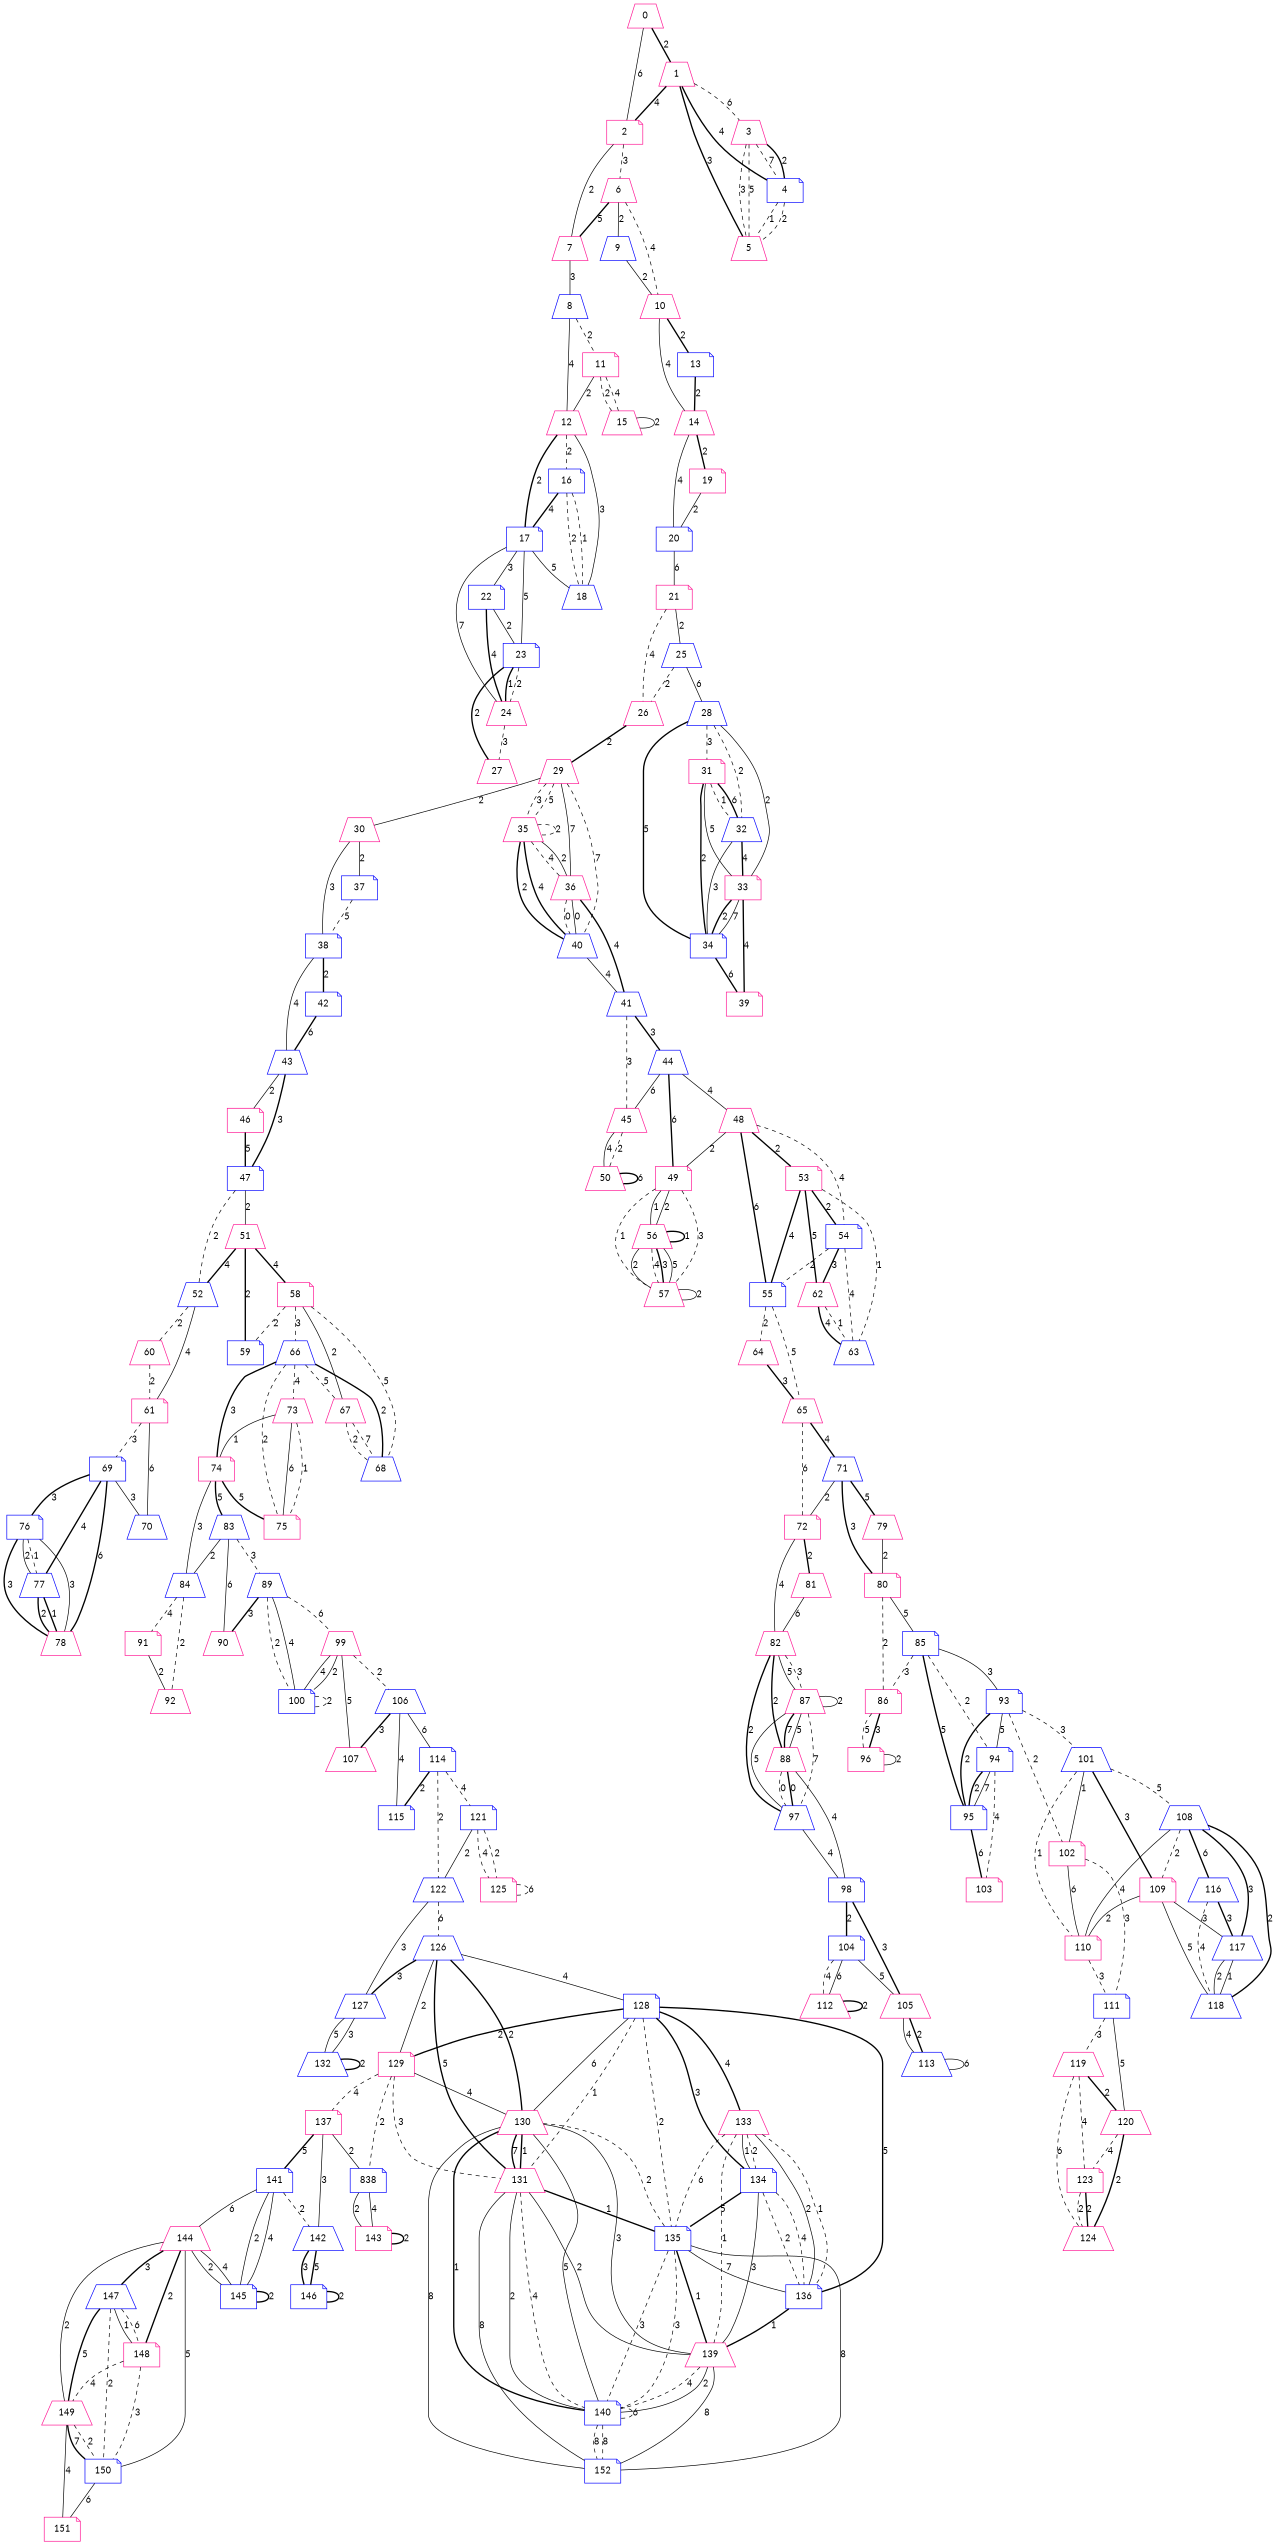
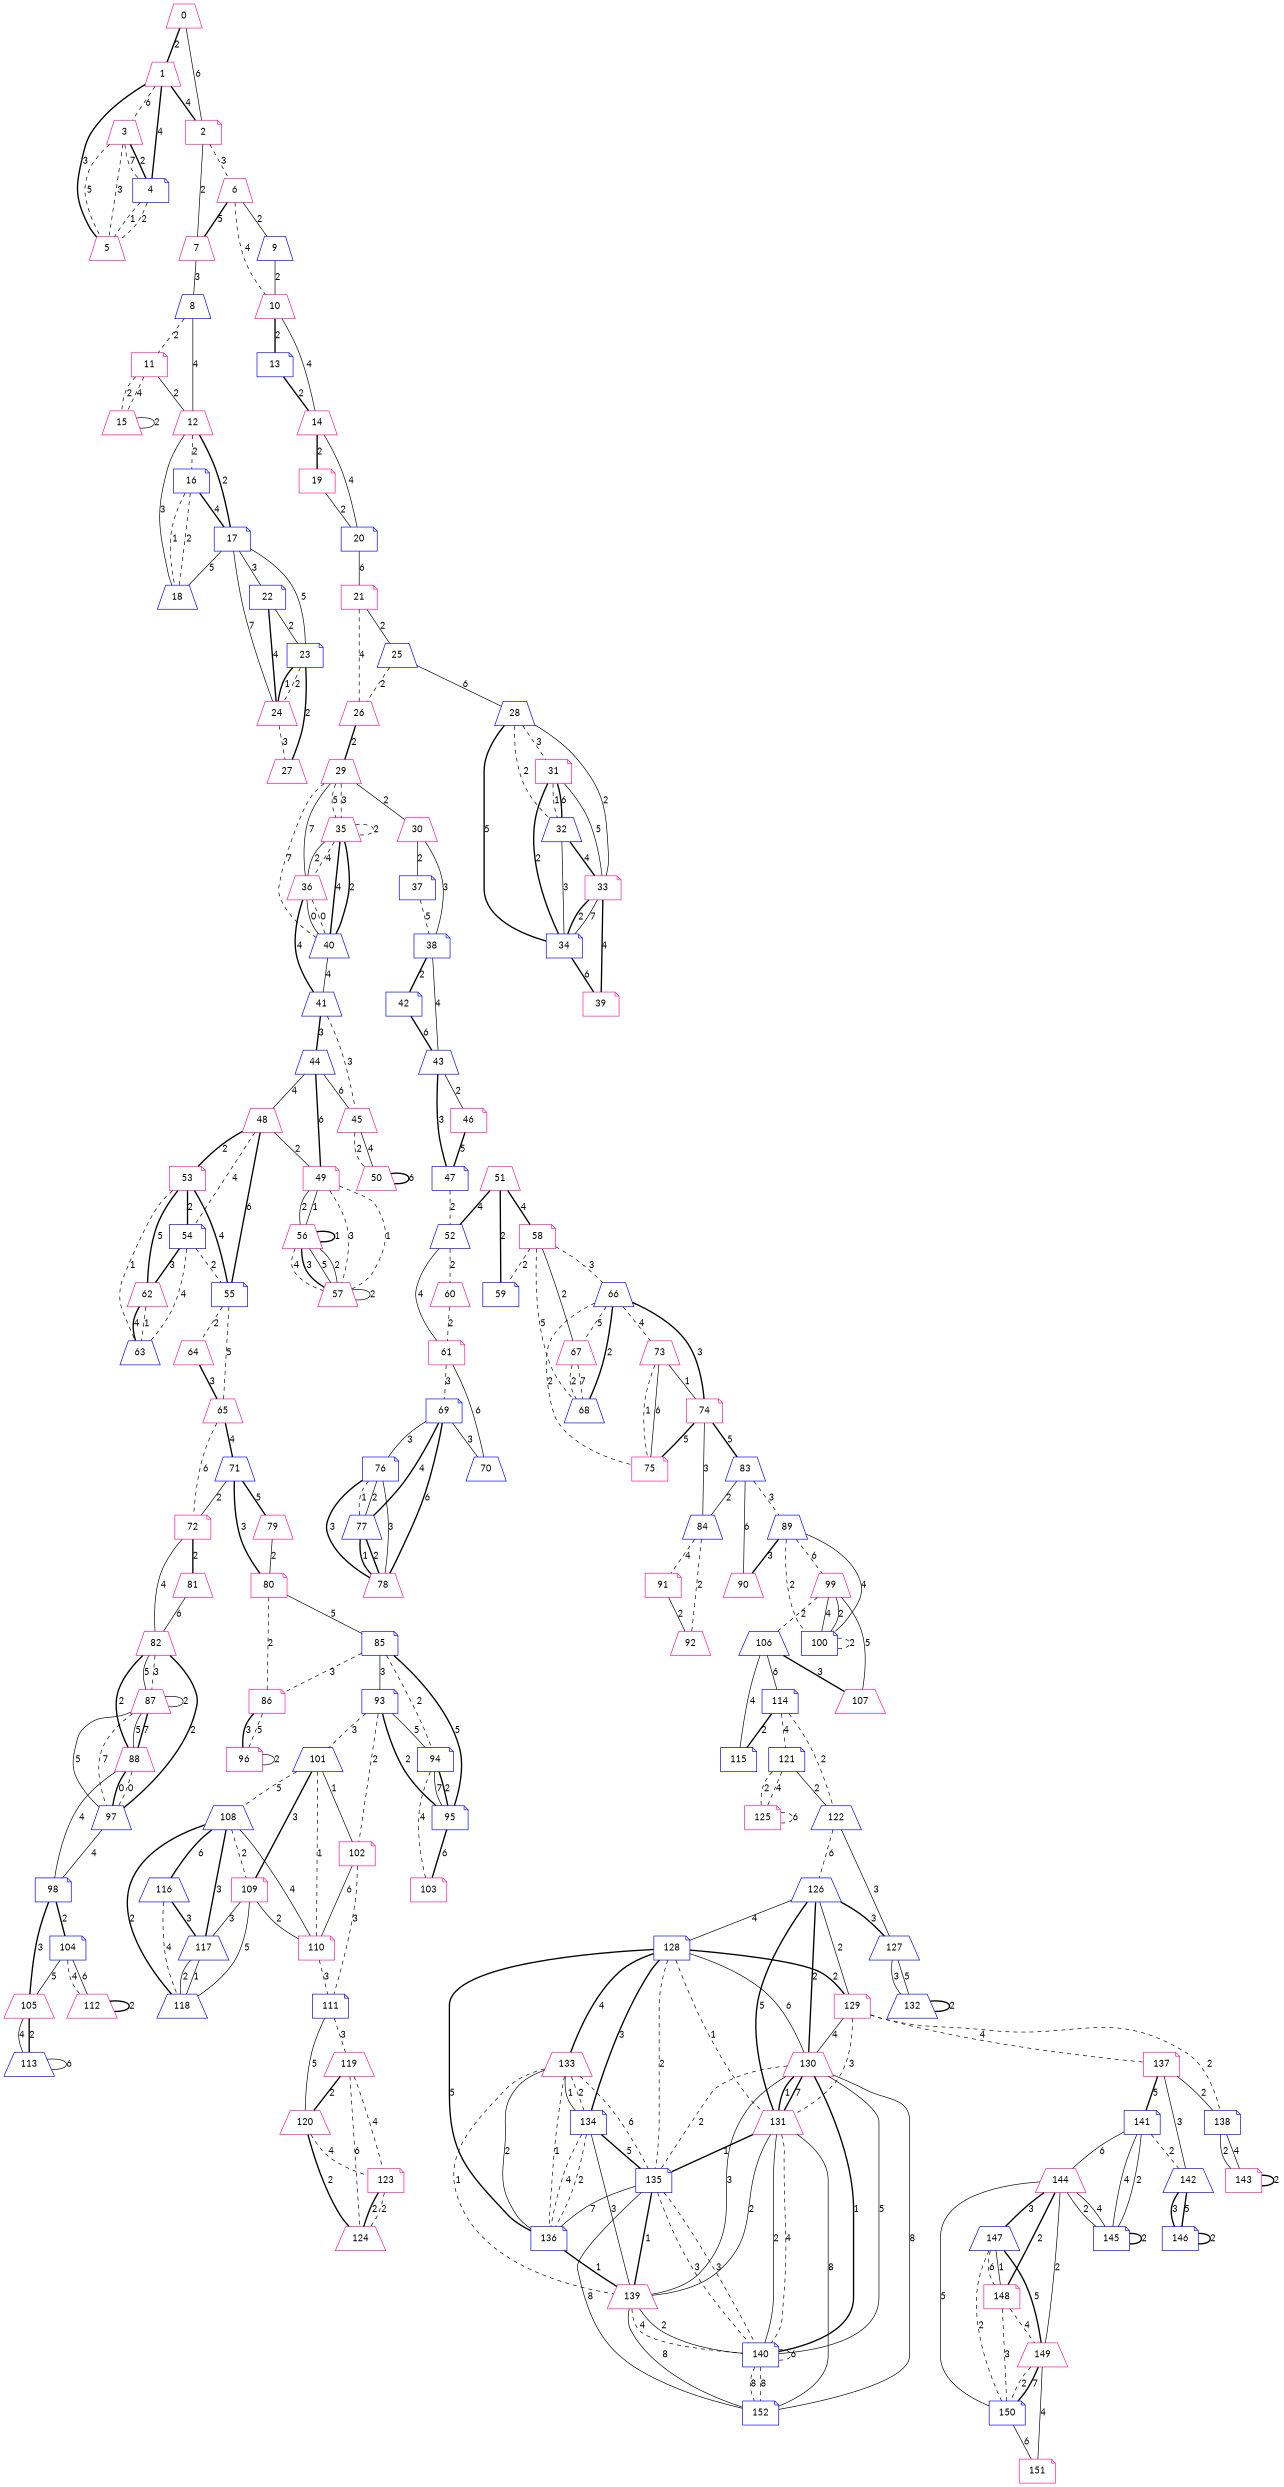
edge "47" -- "51": removed, label "2"
edge "69" -- "76": style bold -> solid
node "838": label "838" -> "138"
